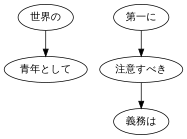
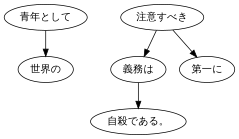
edge "世界の" -> "青年として": reversed
edge "第一に" -> "注意すべき": reversed
node "自殺である。": added
